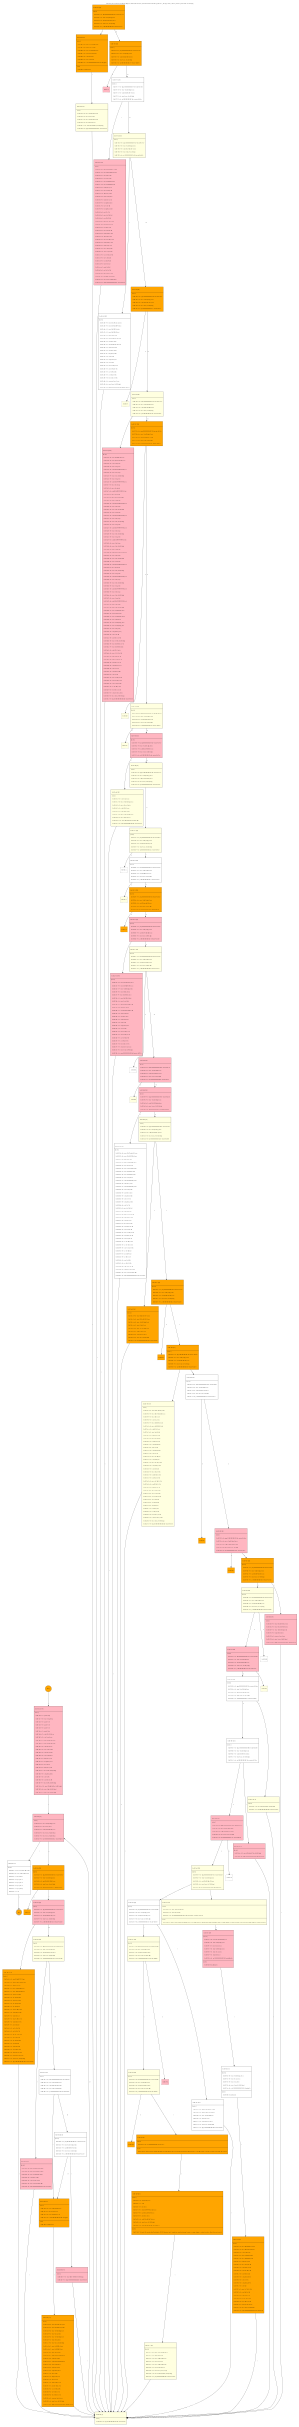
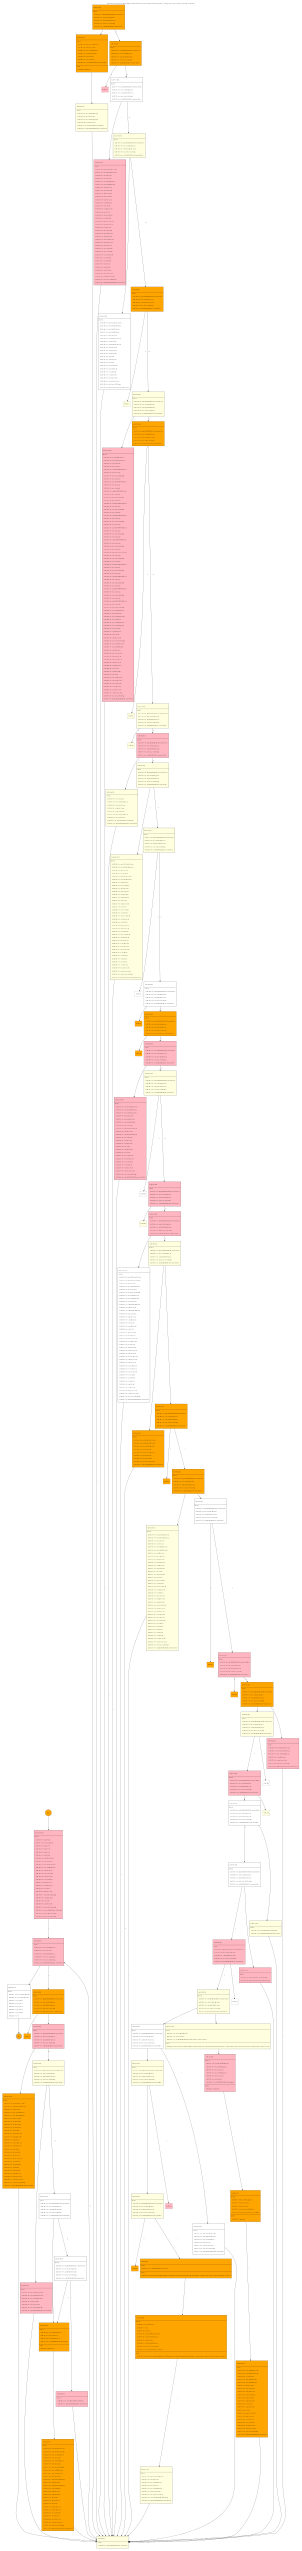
node "0x4023cc": fillcolor lightyellow -> orange
node "0x402294 [137]": added
node "0x401f0e [21]": fillcolor white -> orange
